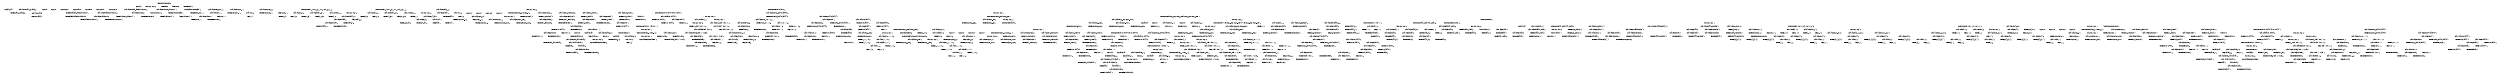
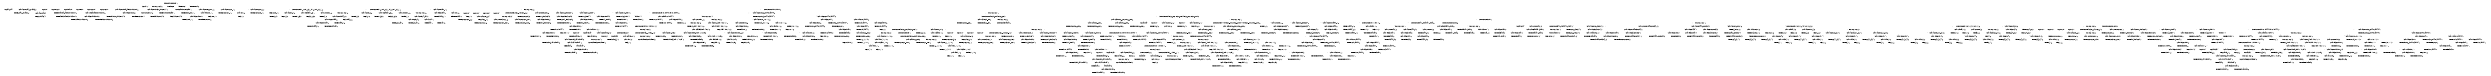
node "(LOCAL,int j: int)": removed
node "(IDENTIFIER,this,this.last = -1)": added
